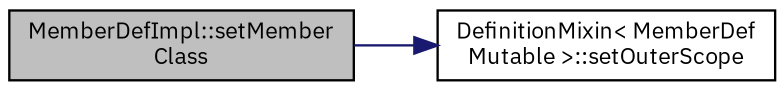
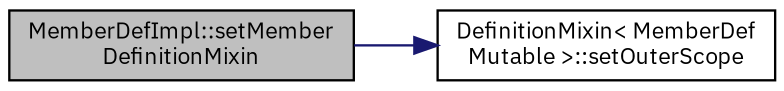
node "MemberDefImpl::setMember Class": label "MemberDefImpl::setMember Class" -> "MemberDefImpl::setMember DefinitionMixin"
